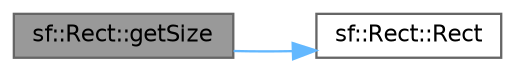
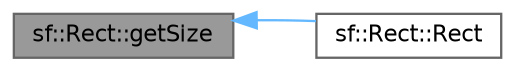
edge "sf::Rect::getSize" -> "sf::Rect::Rect": reversed
